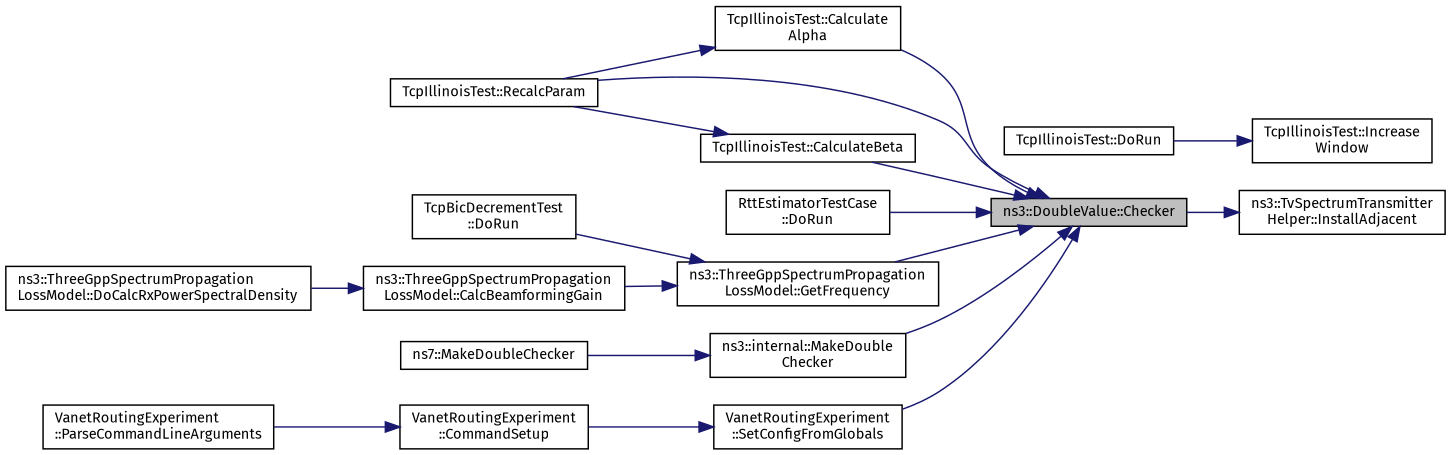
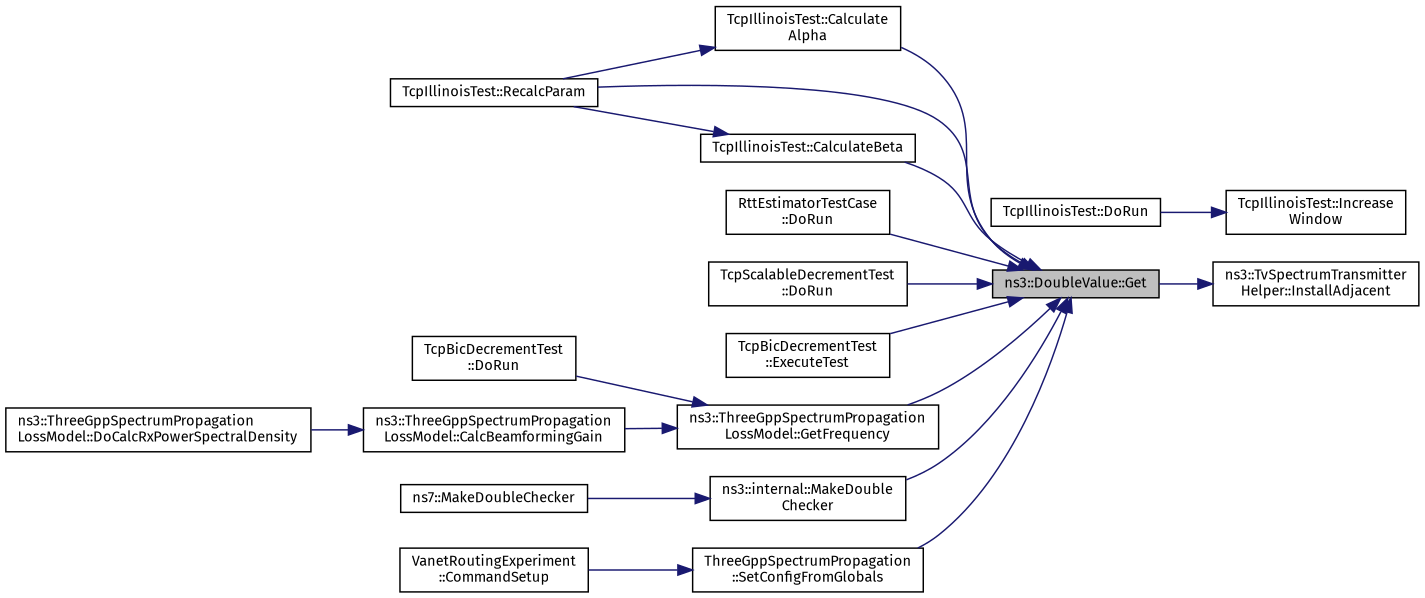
node "ns3::DoubleValue::Checker": label "ns3::DoubleValue::Checker" -> "ns3::DoubleValue::Get"
node "TcpScalableDecrementTest ::DoRun": added
node "TcpBicDecrementTest ::ExecuteTest": added
node "VanetRoutingExperiment ::ParseCommandLineArguments": removed
node "VanetRoutingExperiment ::SetConfigFromGlobals": label "VanetRoutingExperiment ::SetConfigFromGlobals" -> "ThreeGppSpectrumPropagation ::SetConfigFromGlobals"
